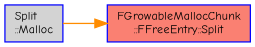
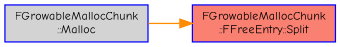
node "Split ::Malloc": label "Split ::Malloc" -> "FGrowableMallocChunk ::Malloc"
